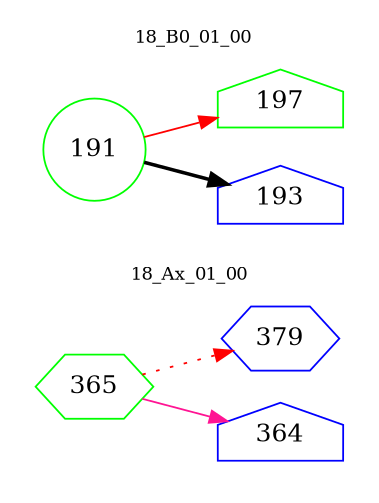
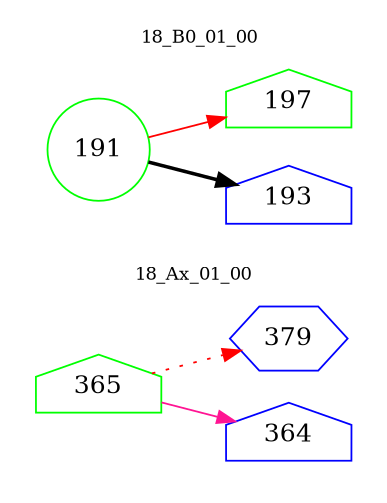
node "365": shape hexagon -> house
